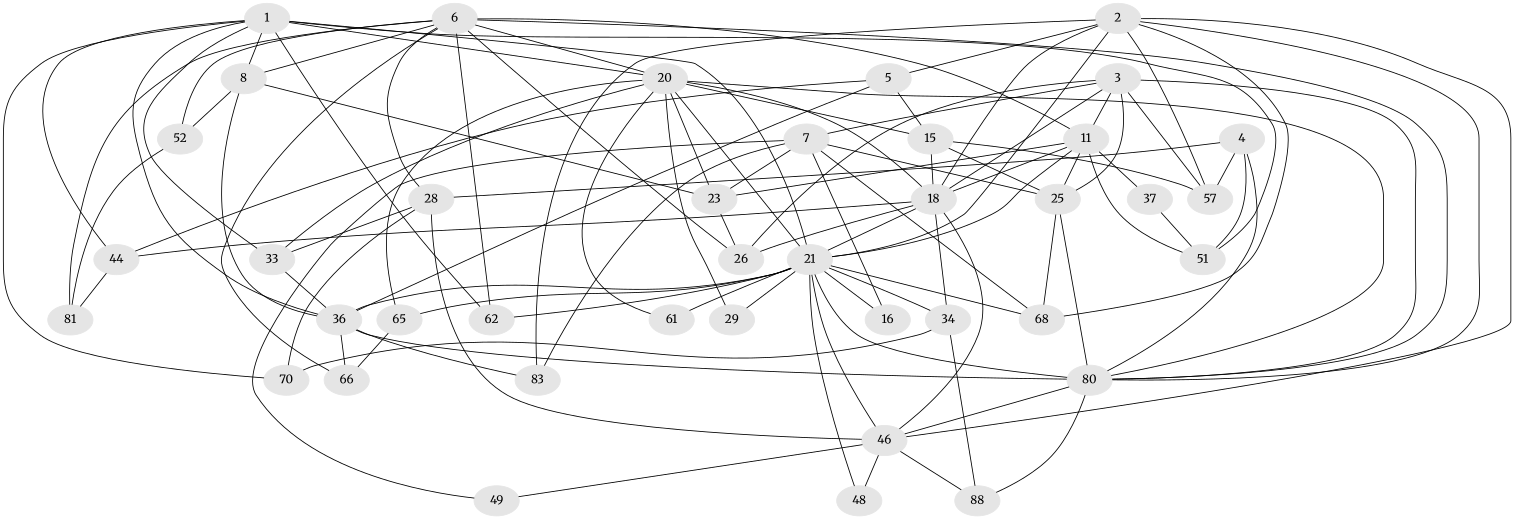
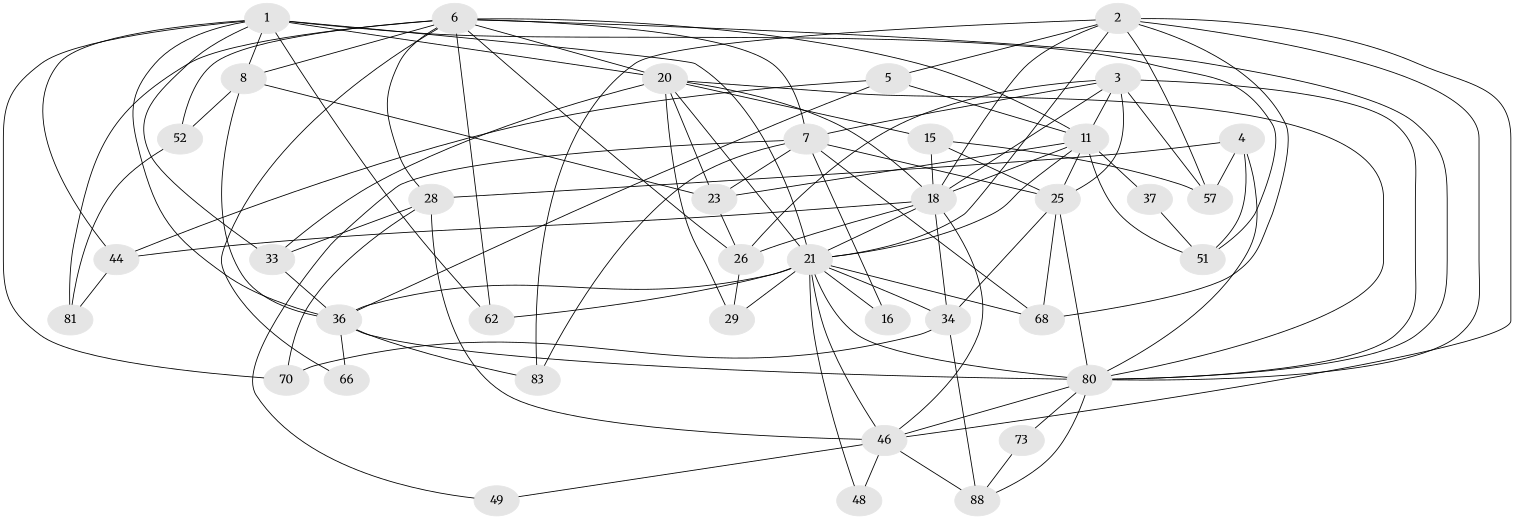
edge "6" -- "7": added
edge "5" -- "15": now "5" -- "11"
edge "25" -- "34": added
edge "26" -- "29": added
node "65": removed
node "61": removed
node "73": added
